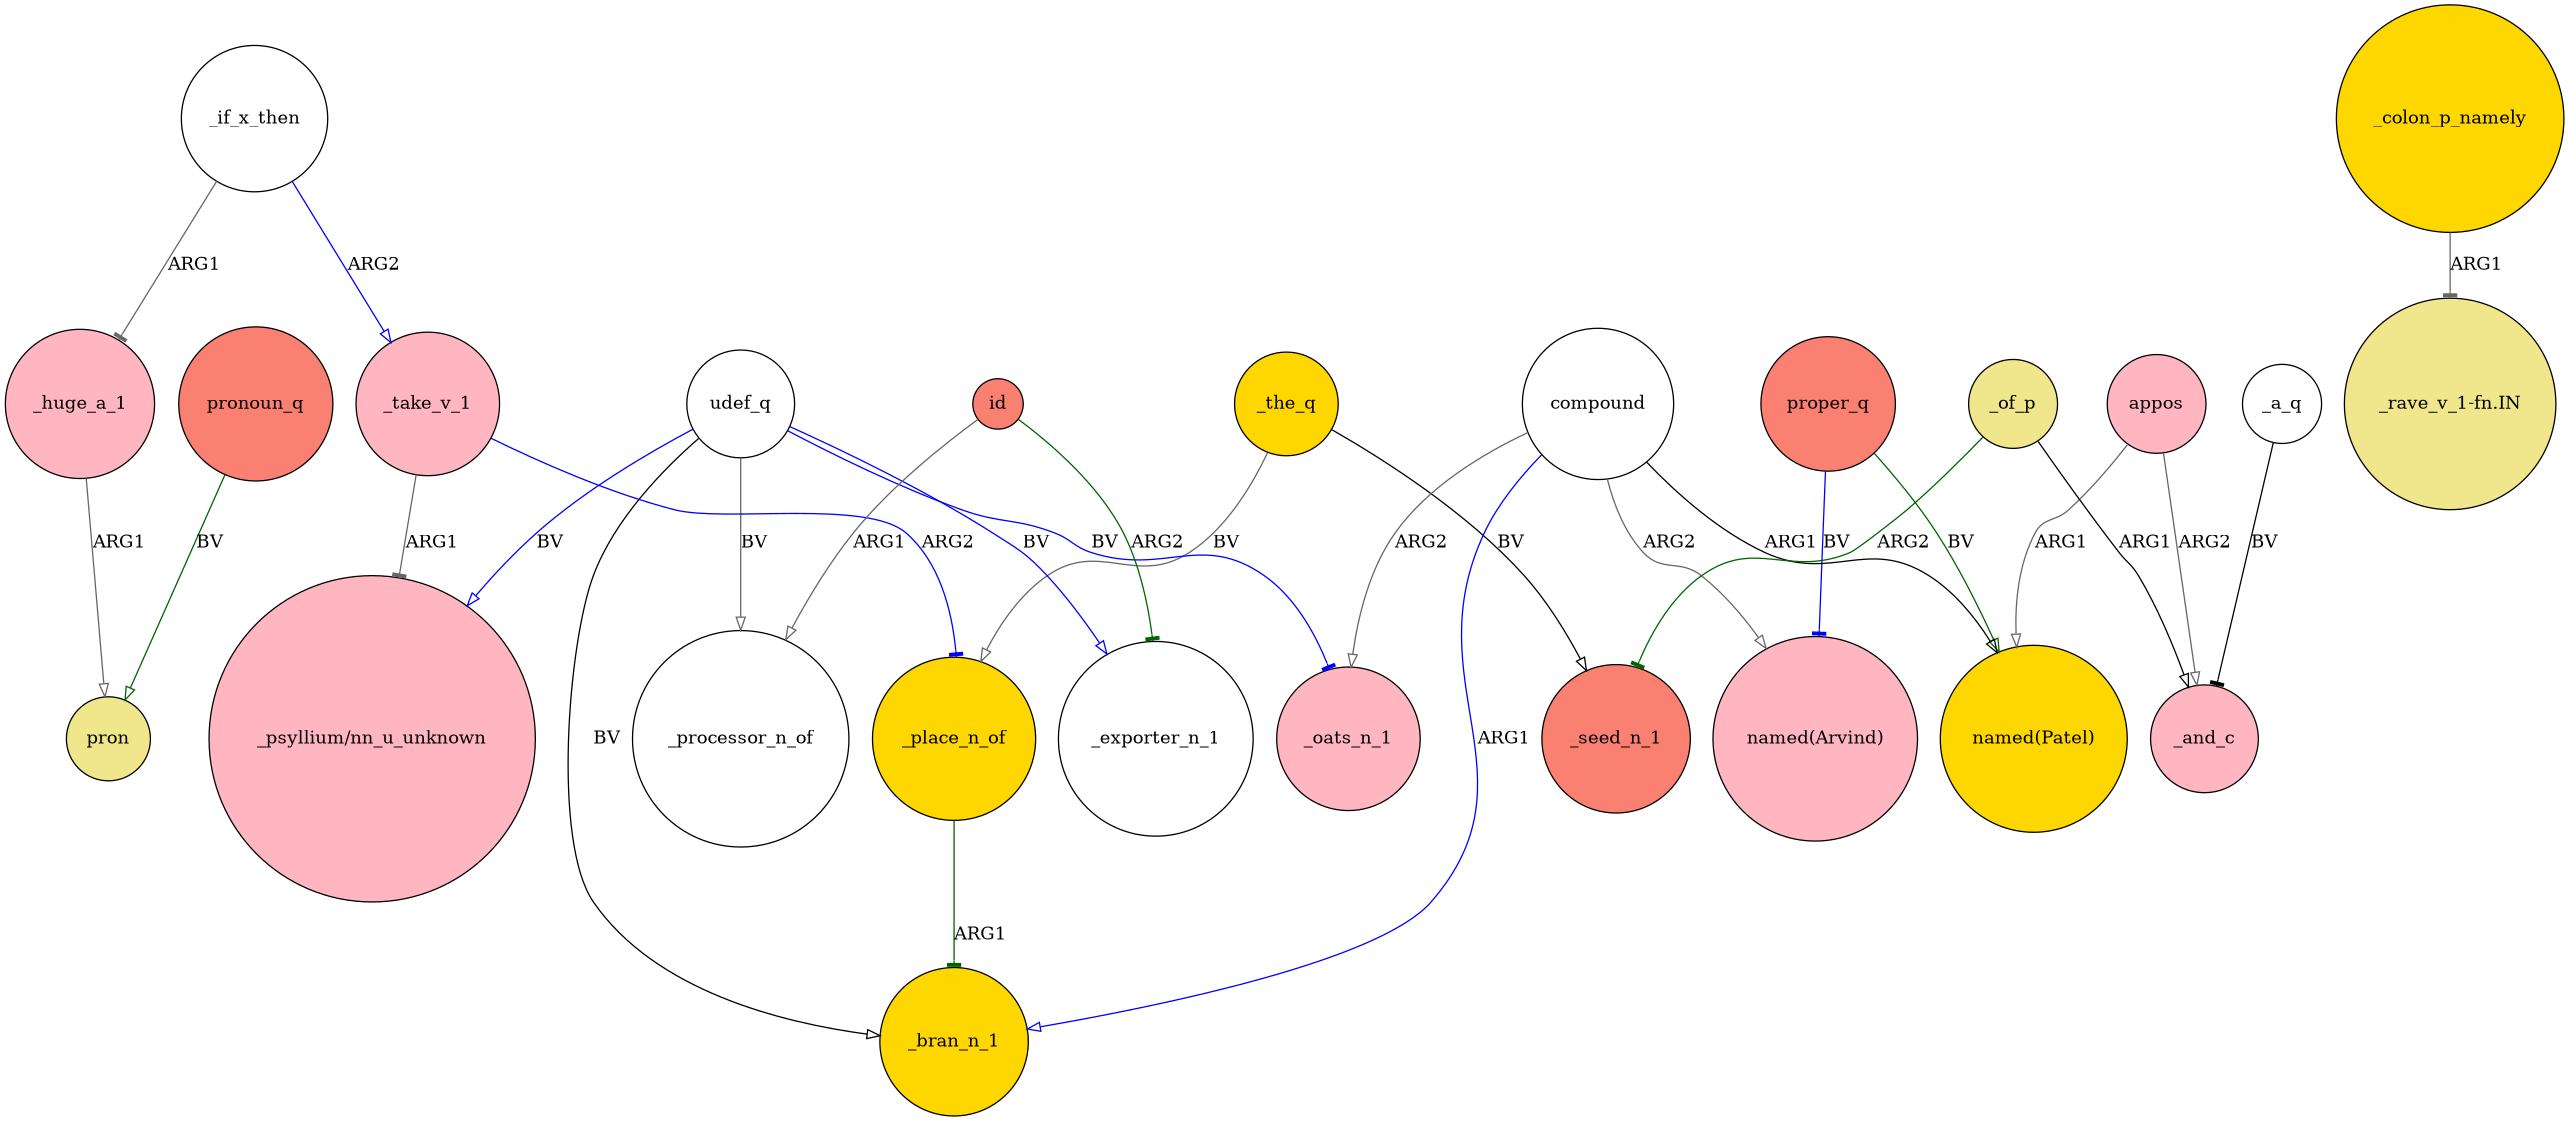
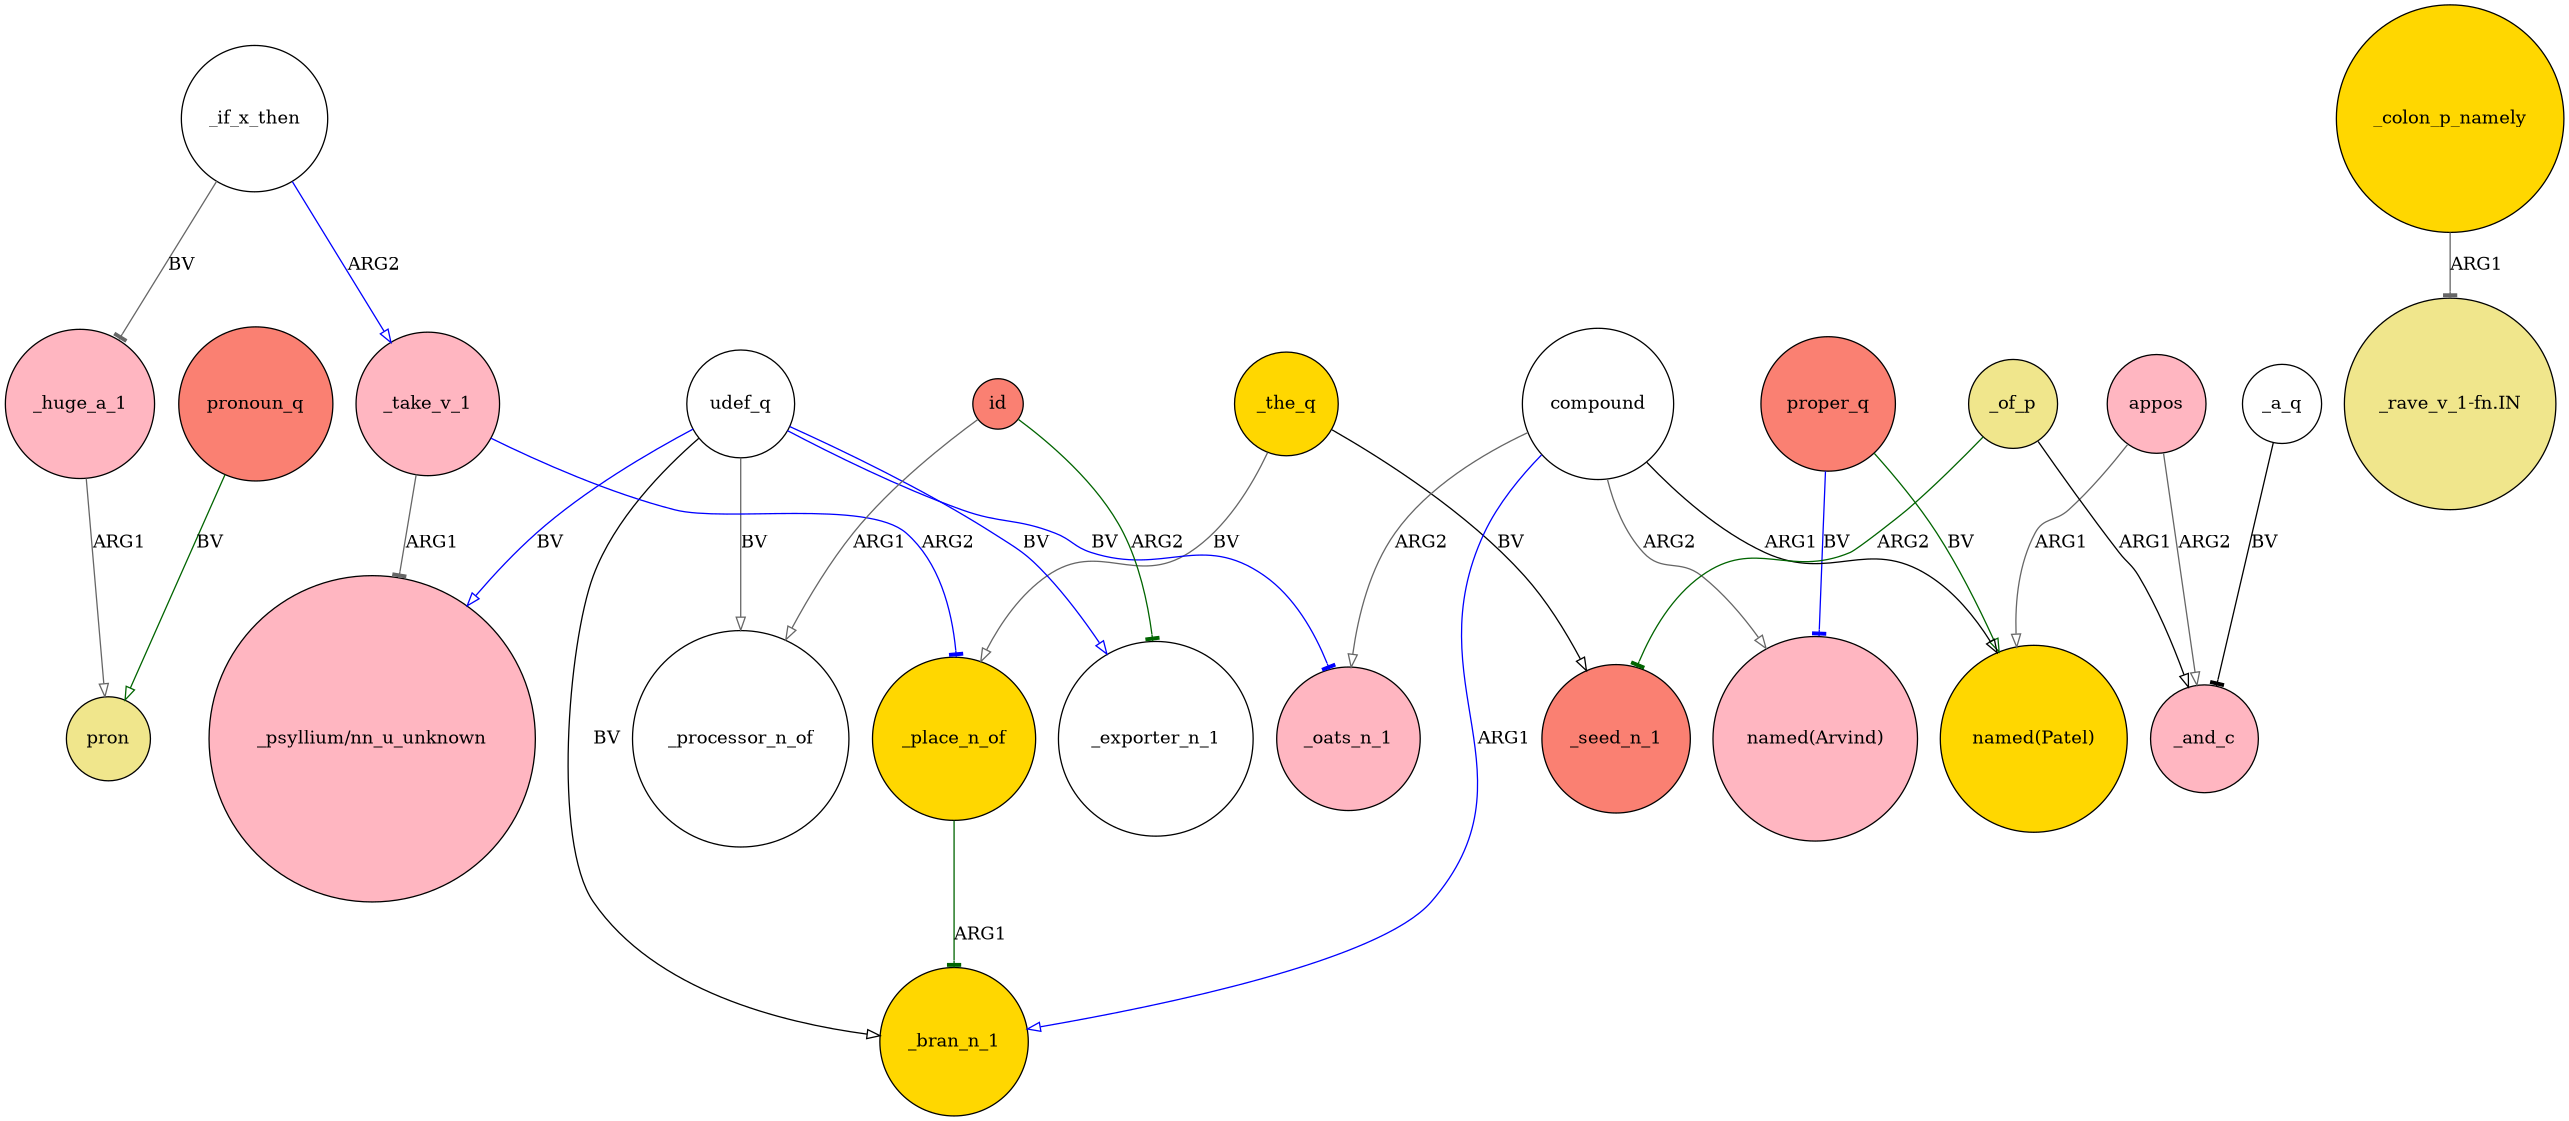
edge "_if_x_then" -> "_huge_a_1": label "ARG1" -> "BV"
